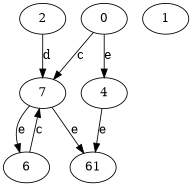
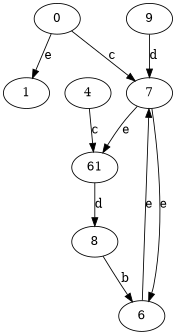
node "2": label "2" -> "9"
edge "0" -> "4": now "0" -> "1"
edge "6" -> "7": label "c" -> "e"
edge "4" -> "61": label "e" -> "c"
node "8": added
